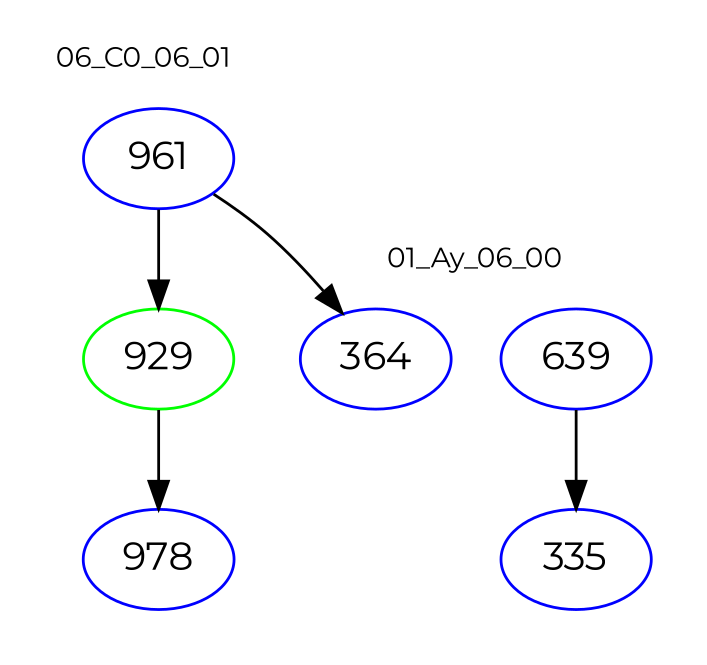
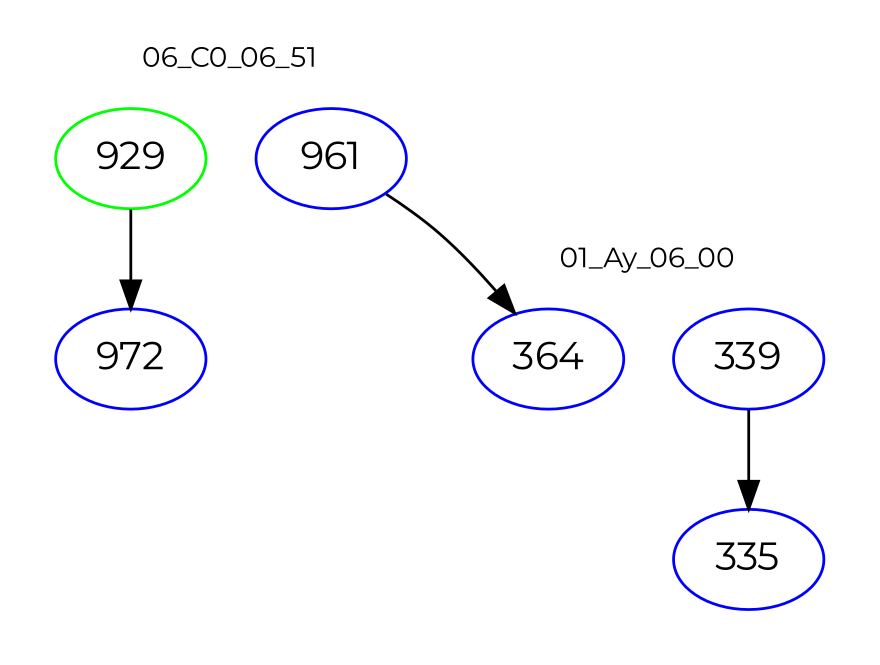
cluster "06_C0_06_01": label "06_C0_06_01" -> "06_C0_06_51"
edge "961" -> "929": removed
node "639": label "639" -> "339"
node "978": label "978" -> "972"
